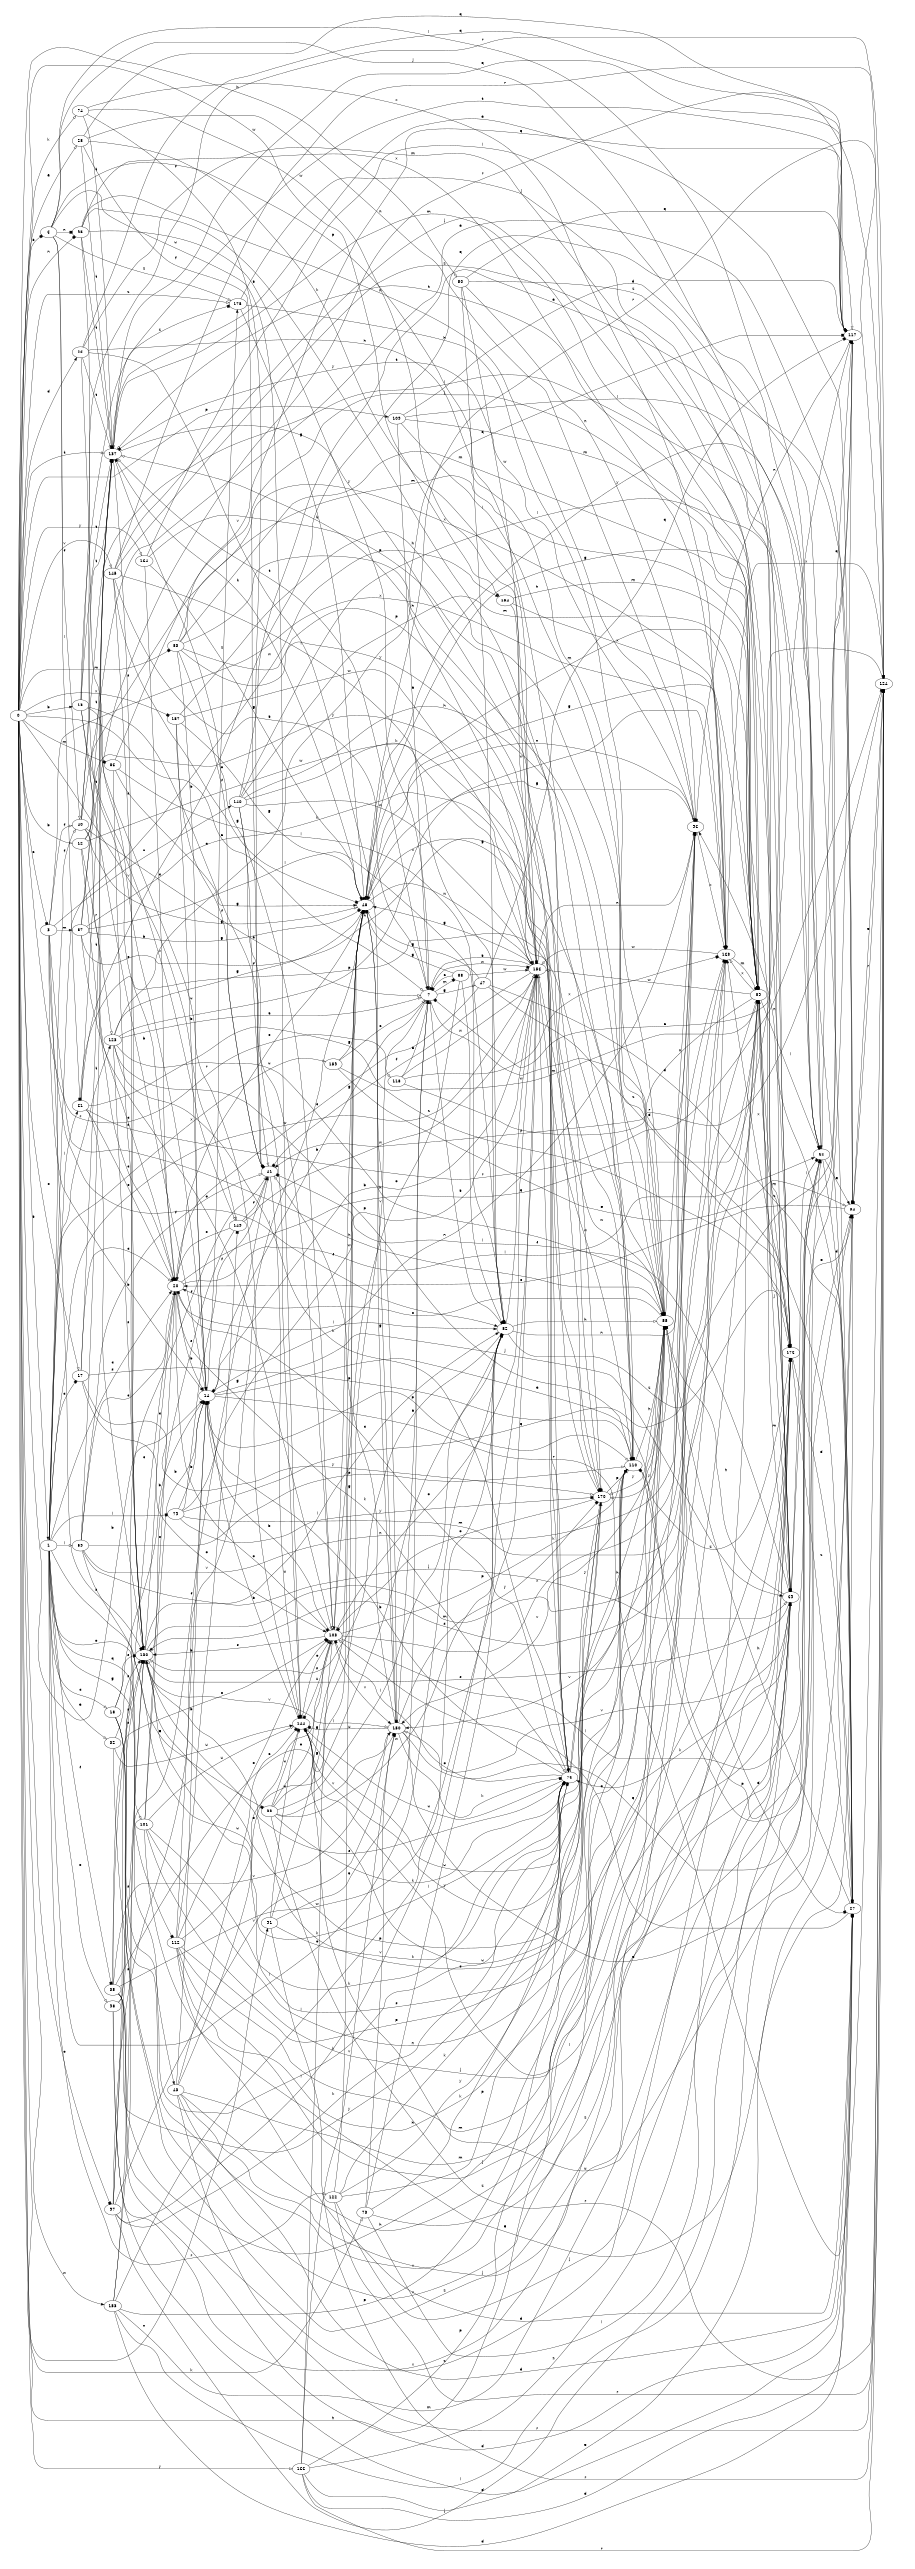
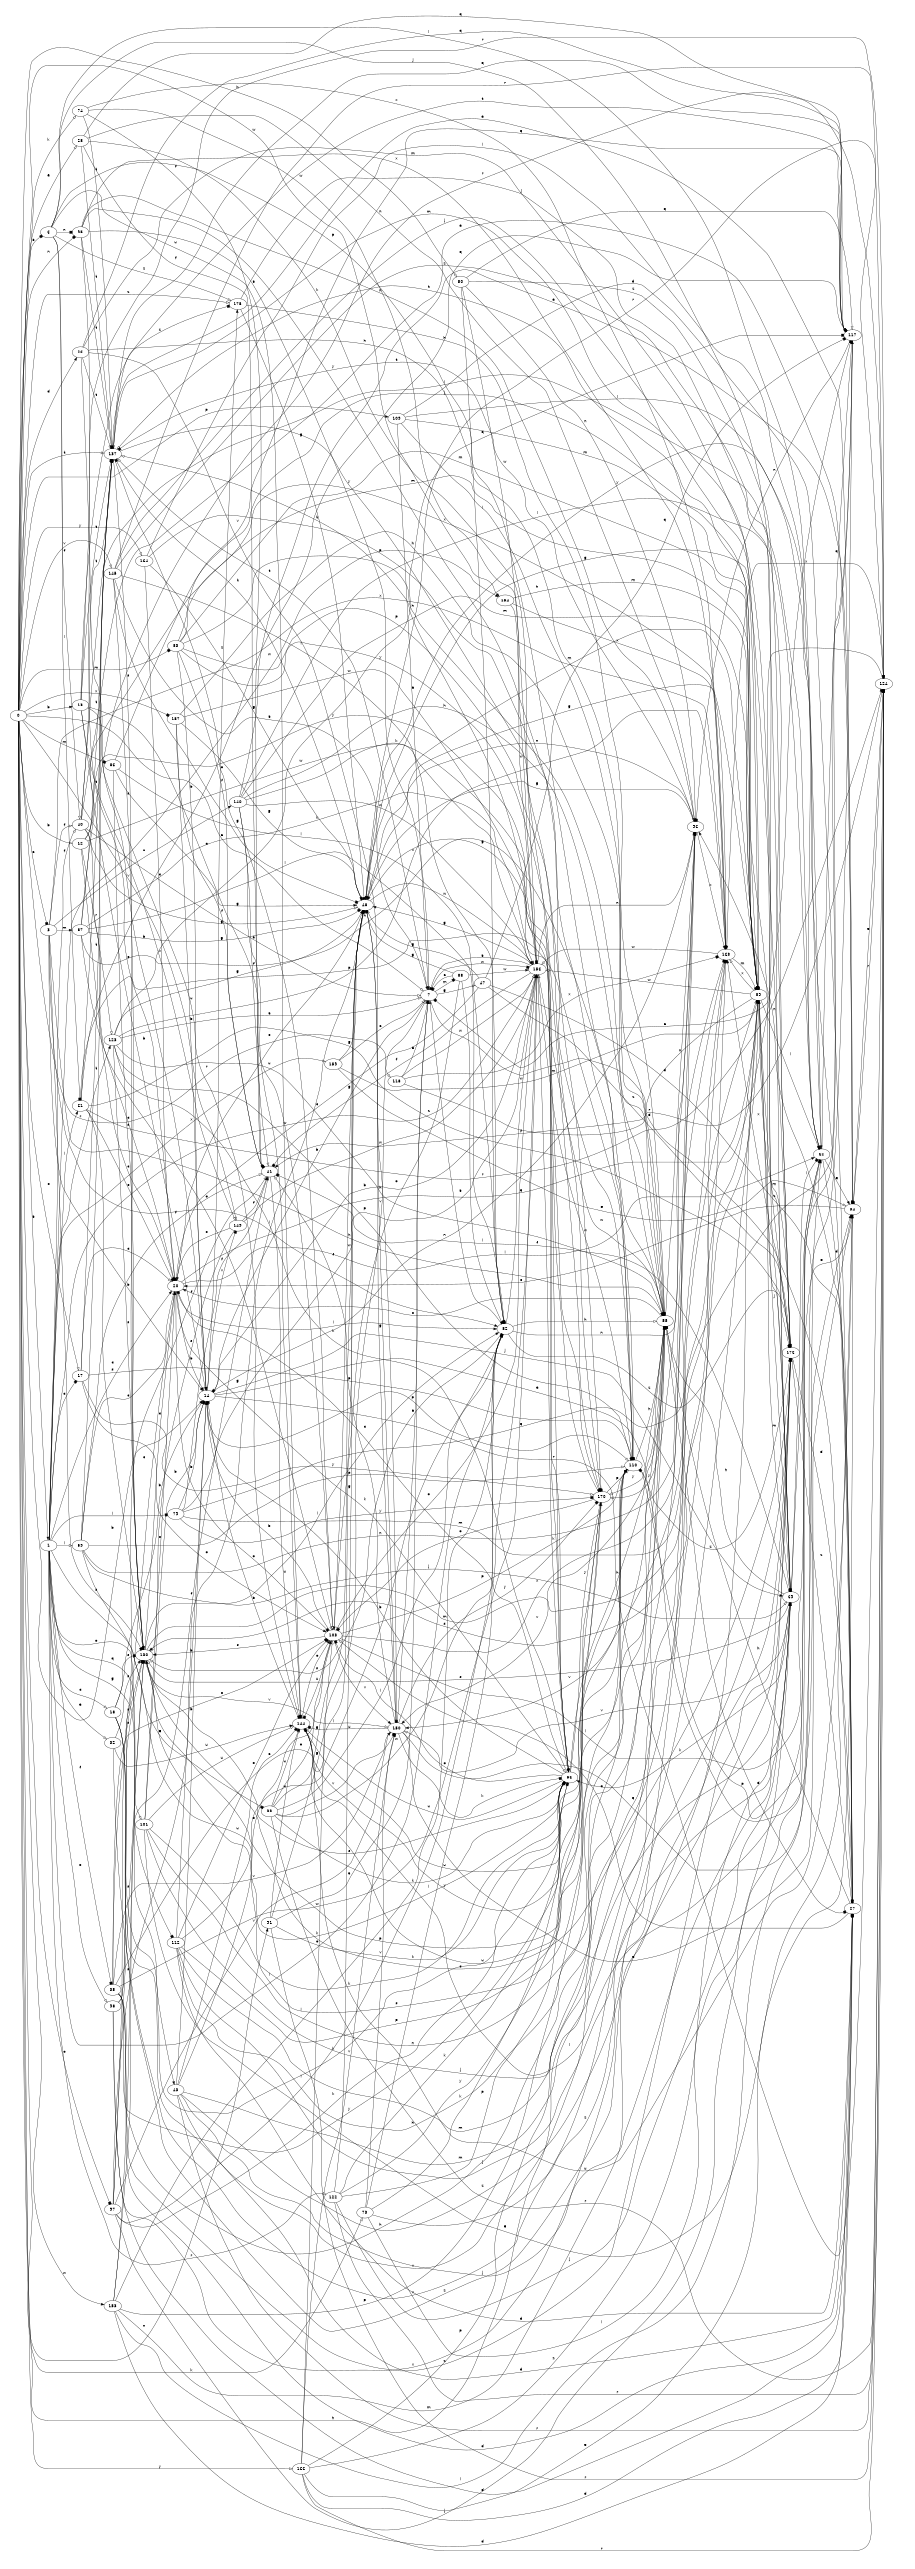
edge "112" -> "149": now "14" -> "149"
node "76": label "76" -> "56"
